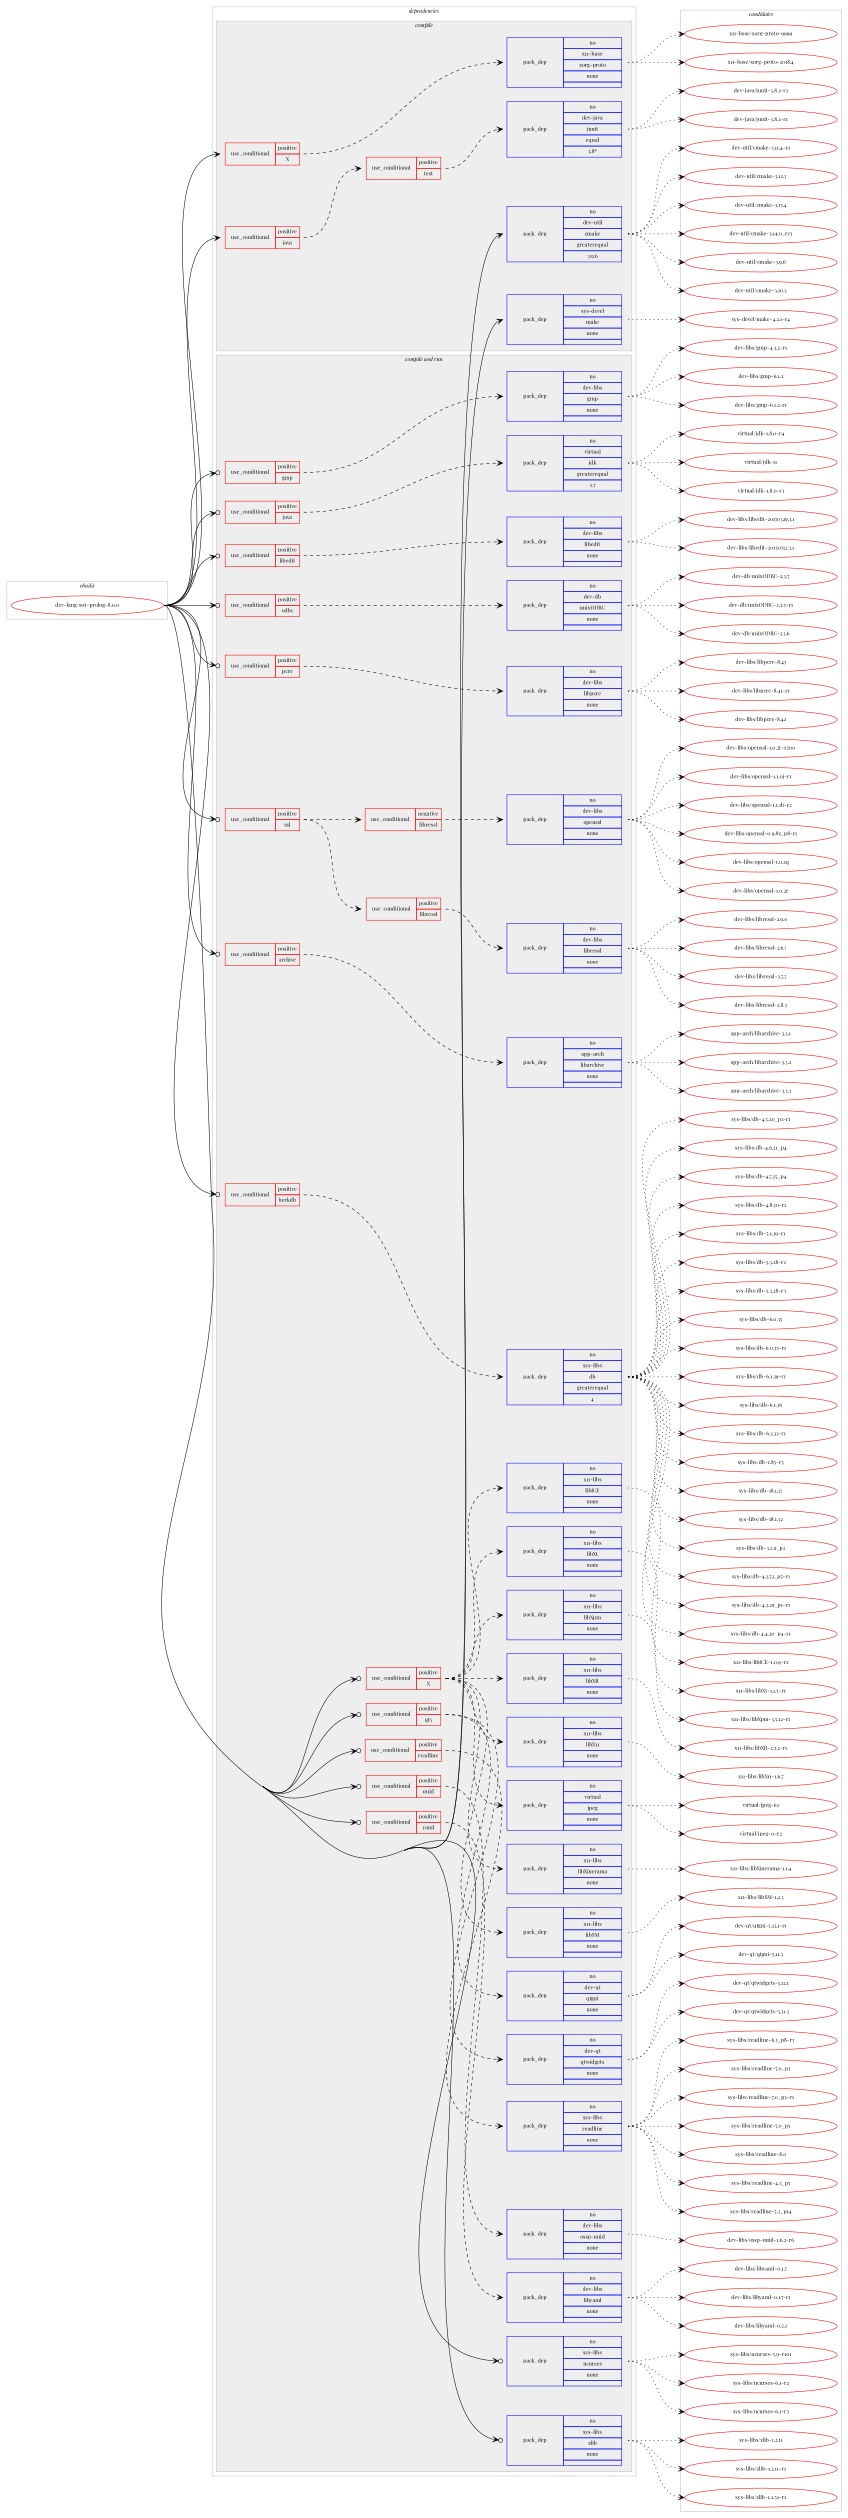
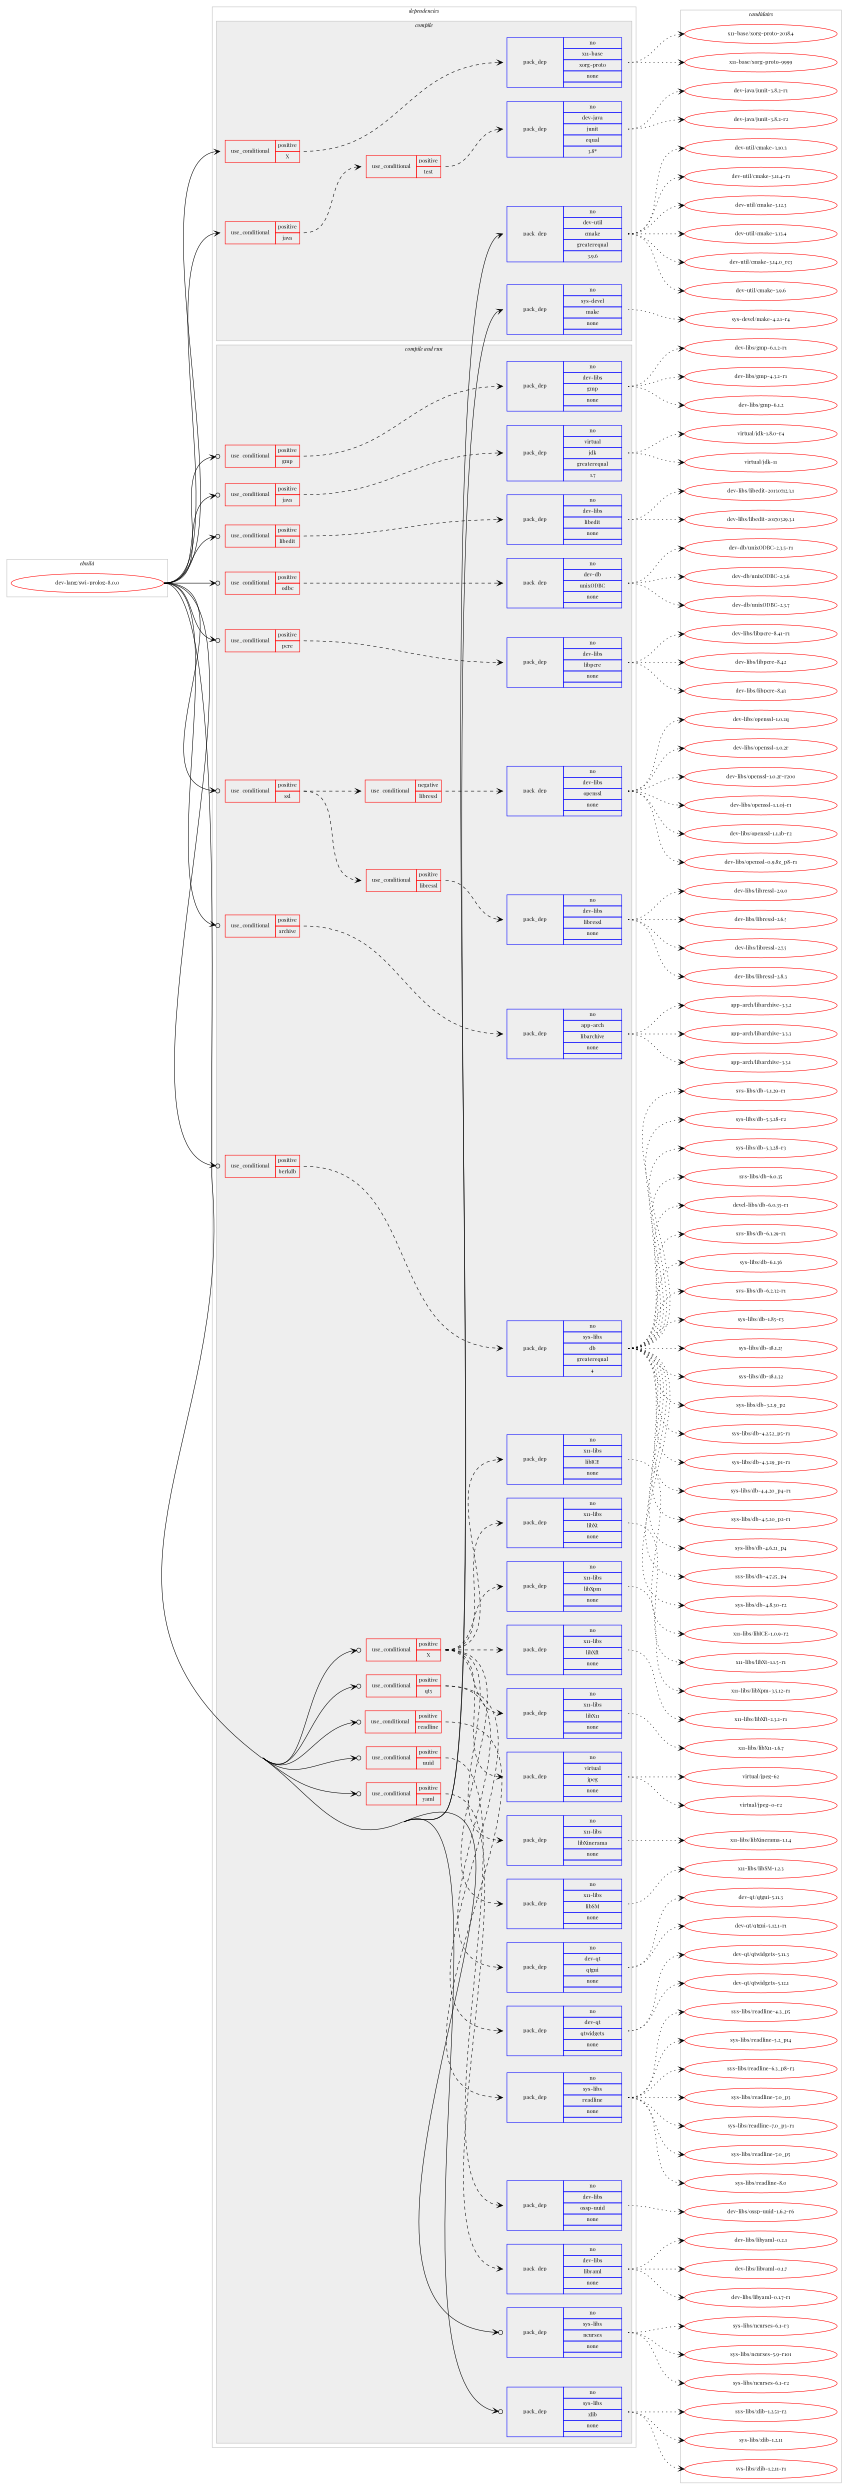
node "virtual/jdk-1.8.0-r3": removed
node "sys-libs/db-6.0.35-r1": label "sys-libs/db-6.0.35-r1" -> "devel-libs/db-6.0.35-r1"
